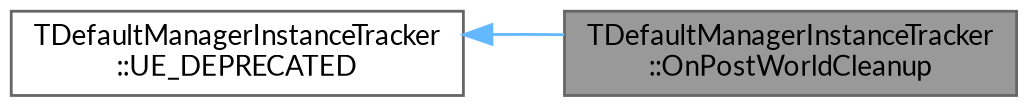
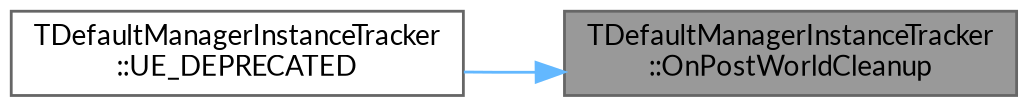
edge "TDefaultManagerInstanceTracker ::OnPostWorldCleanup" -> "TDefaultManagerInstanceTracker ::UE_DEPRECATED": reversed
